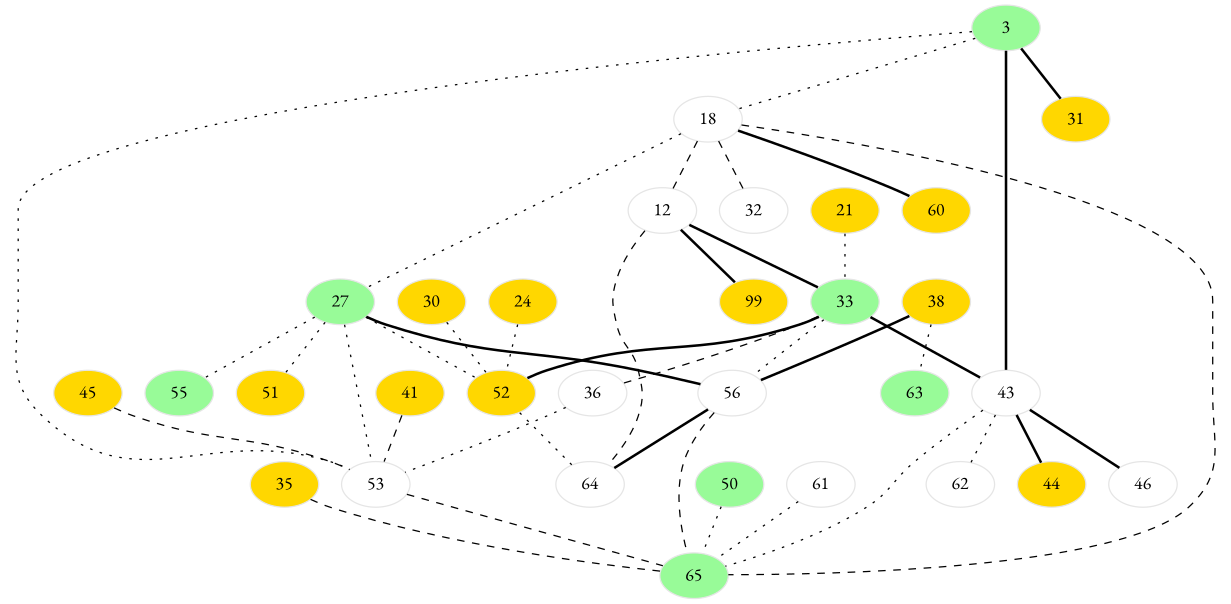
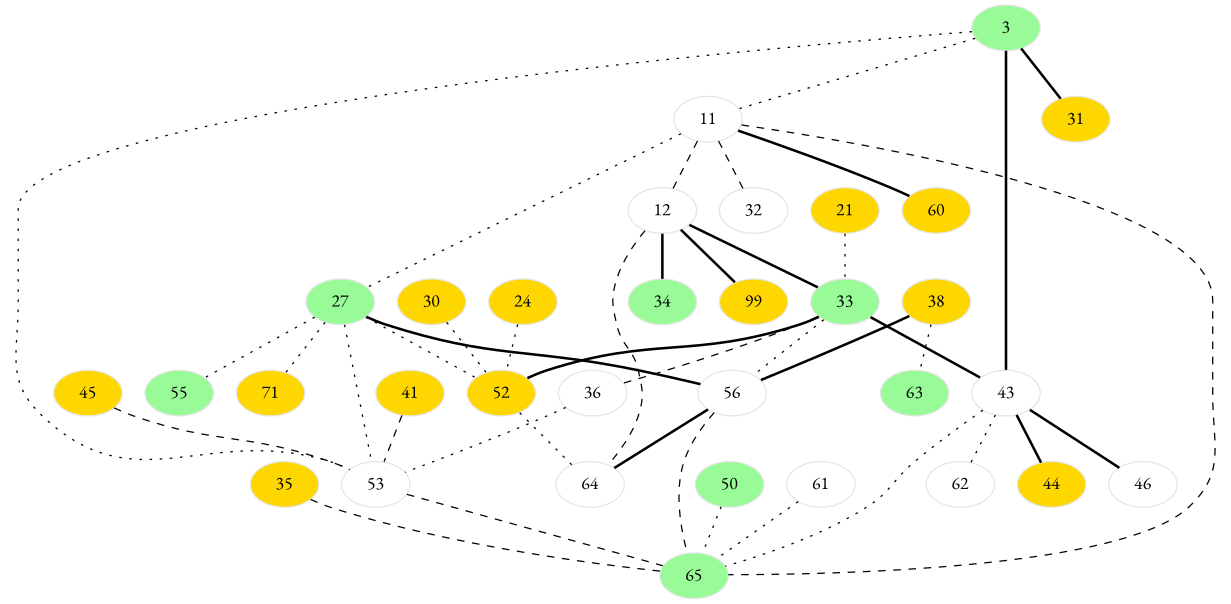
node "18": label "18" -> "11"
node "34": added
node "51": label "51" -> "71"
